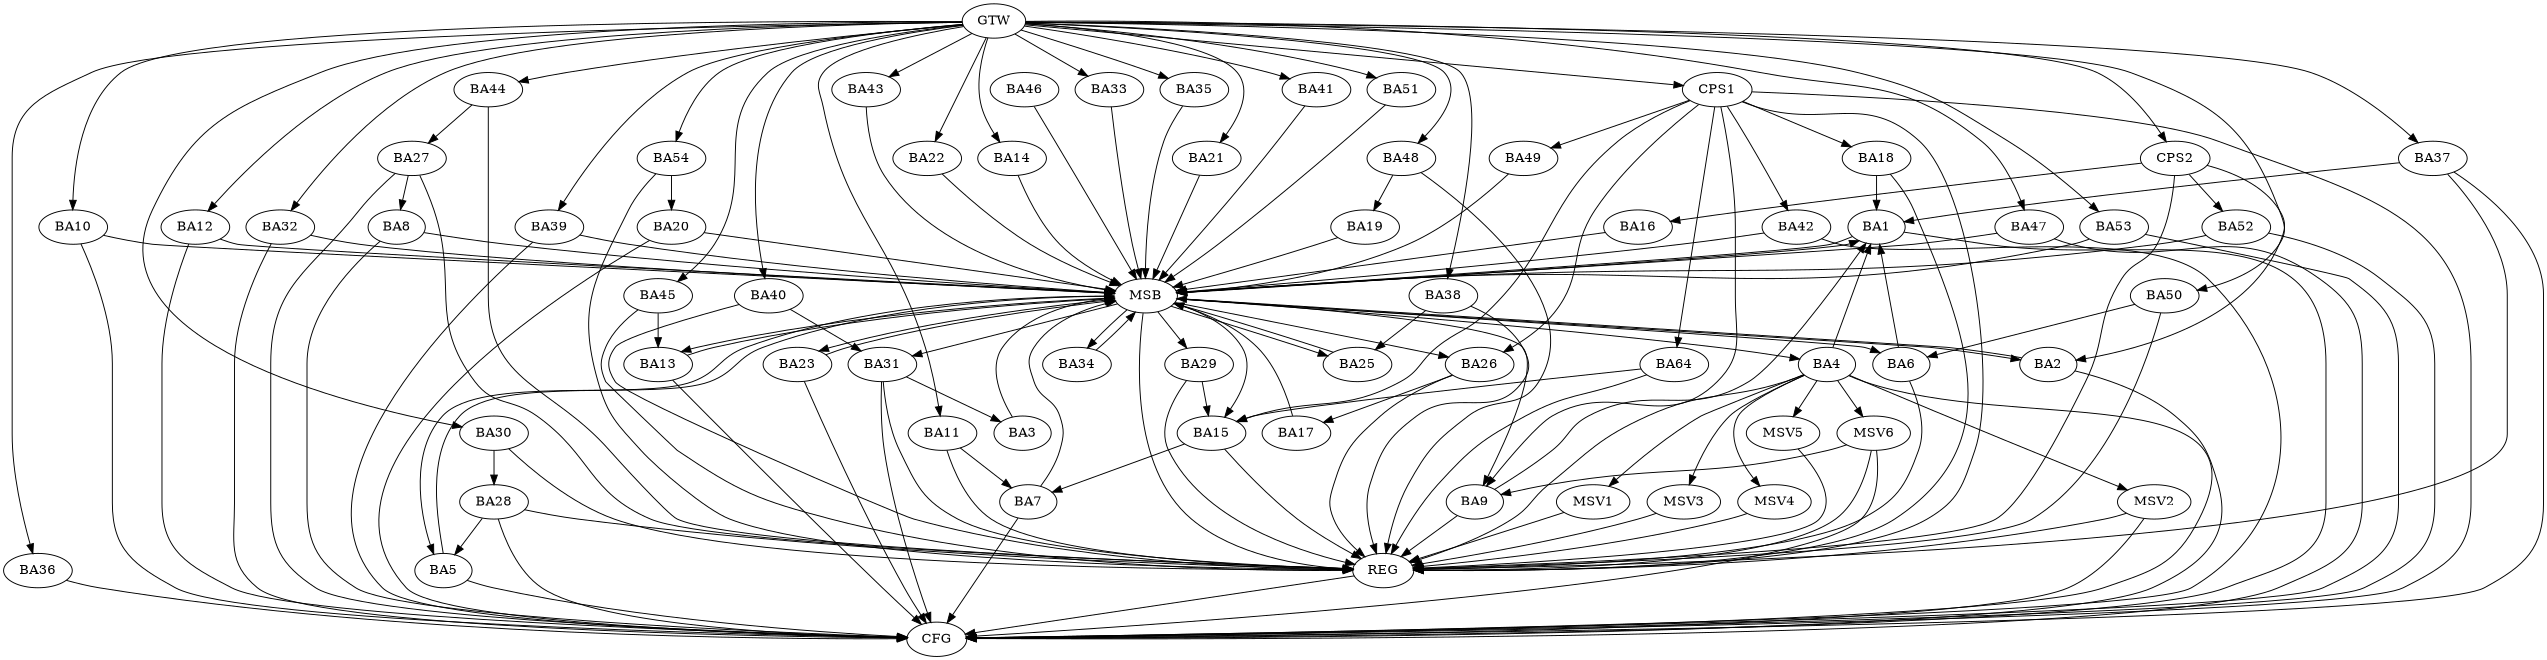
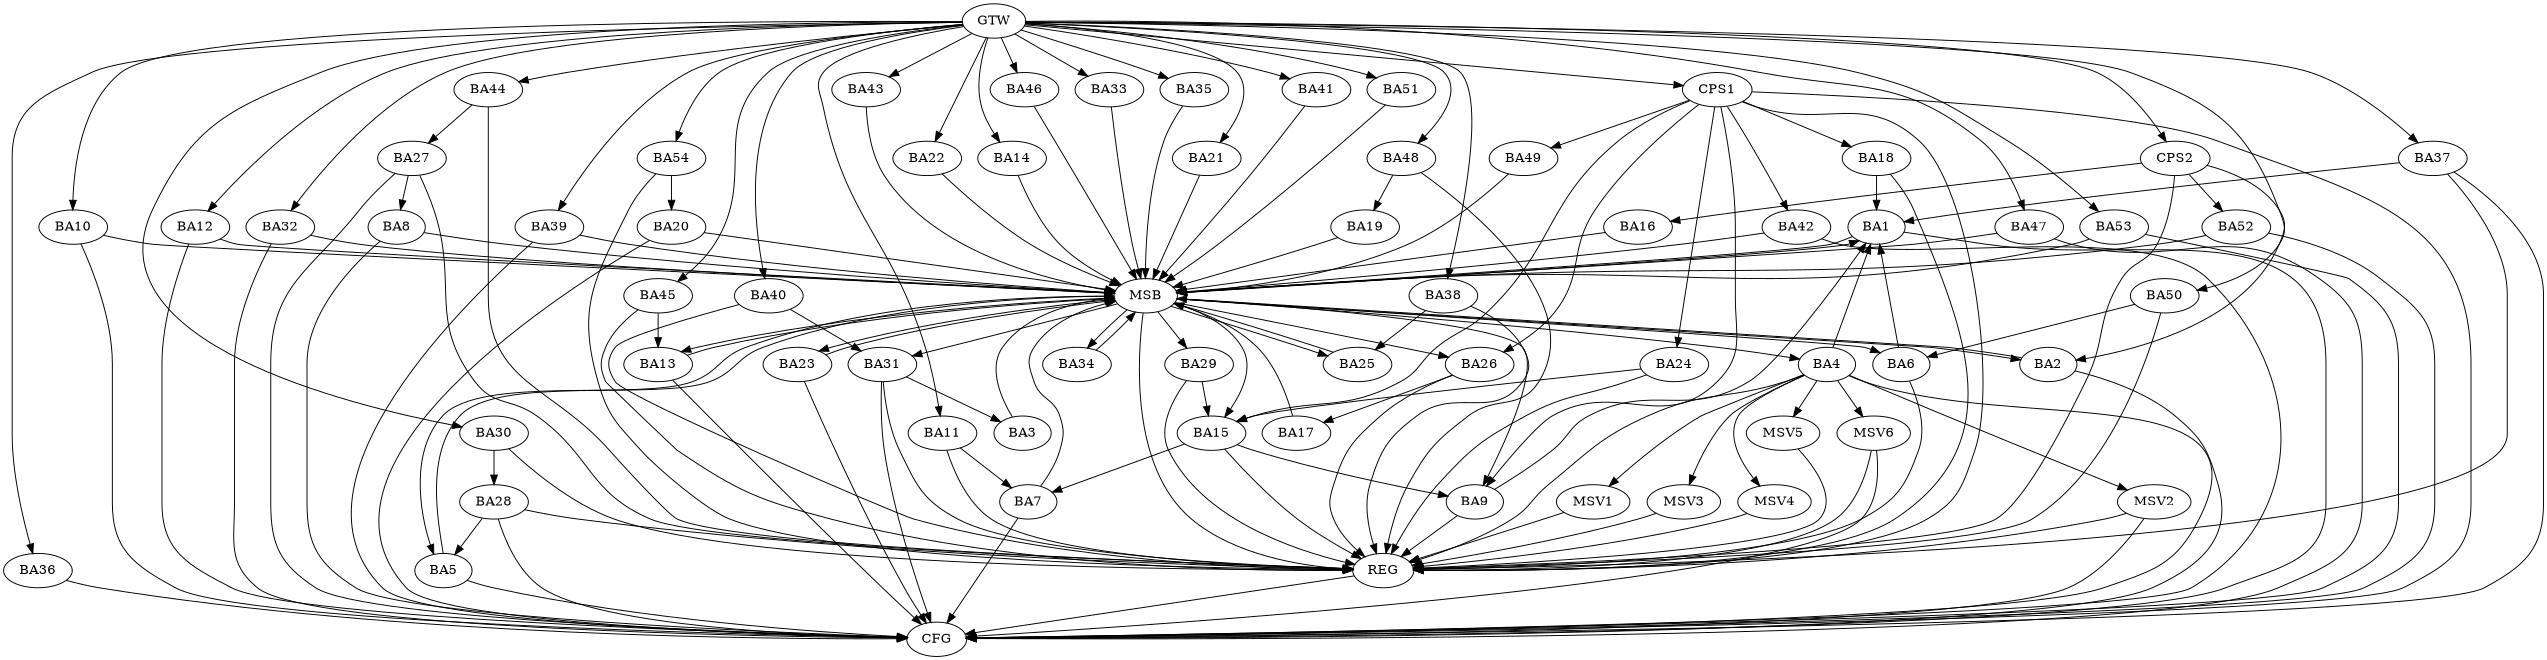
edge "GTW" -> "BA46": added
node "BA64": label "BA64" -> "BA24"
edge "MSV6" -> "BA9": now "BA15" -> "BA9"
